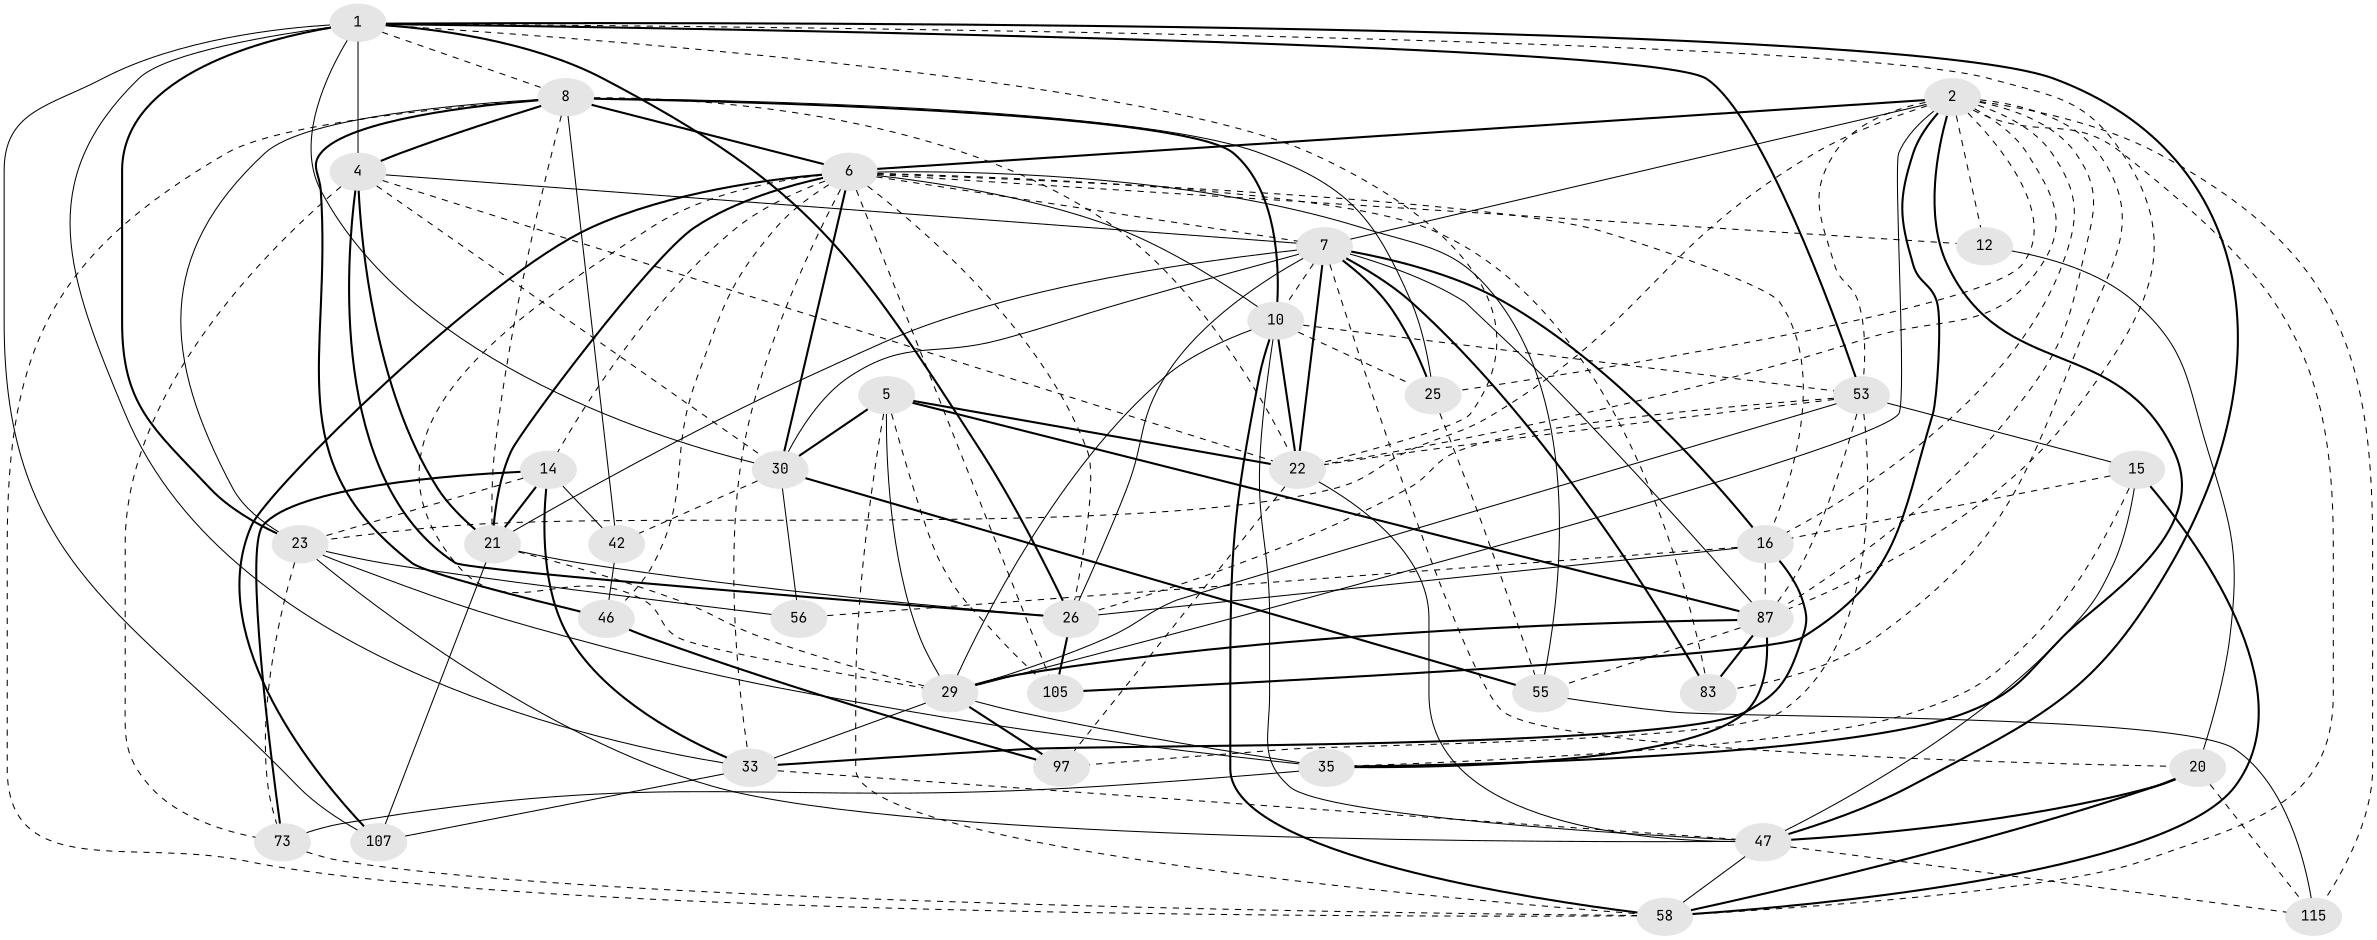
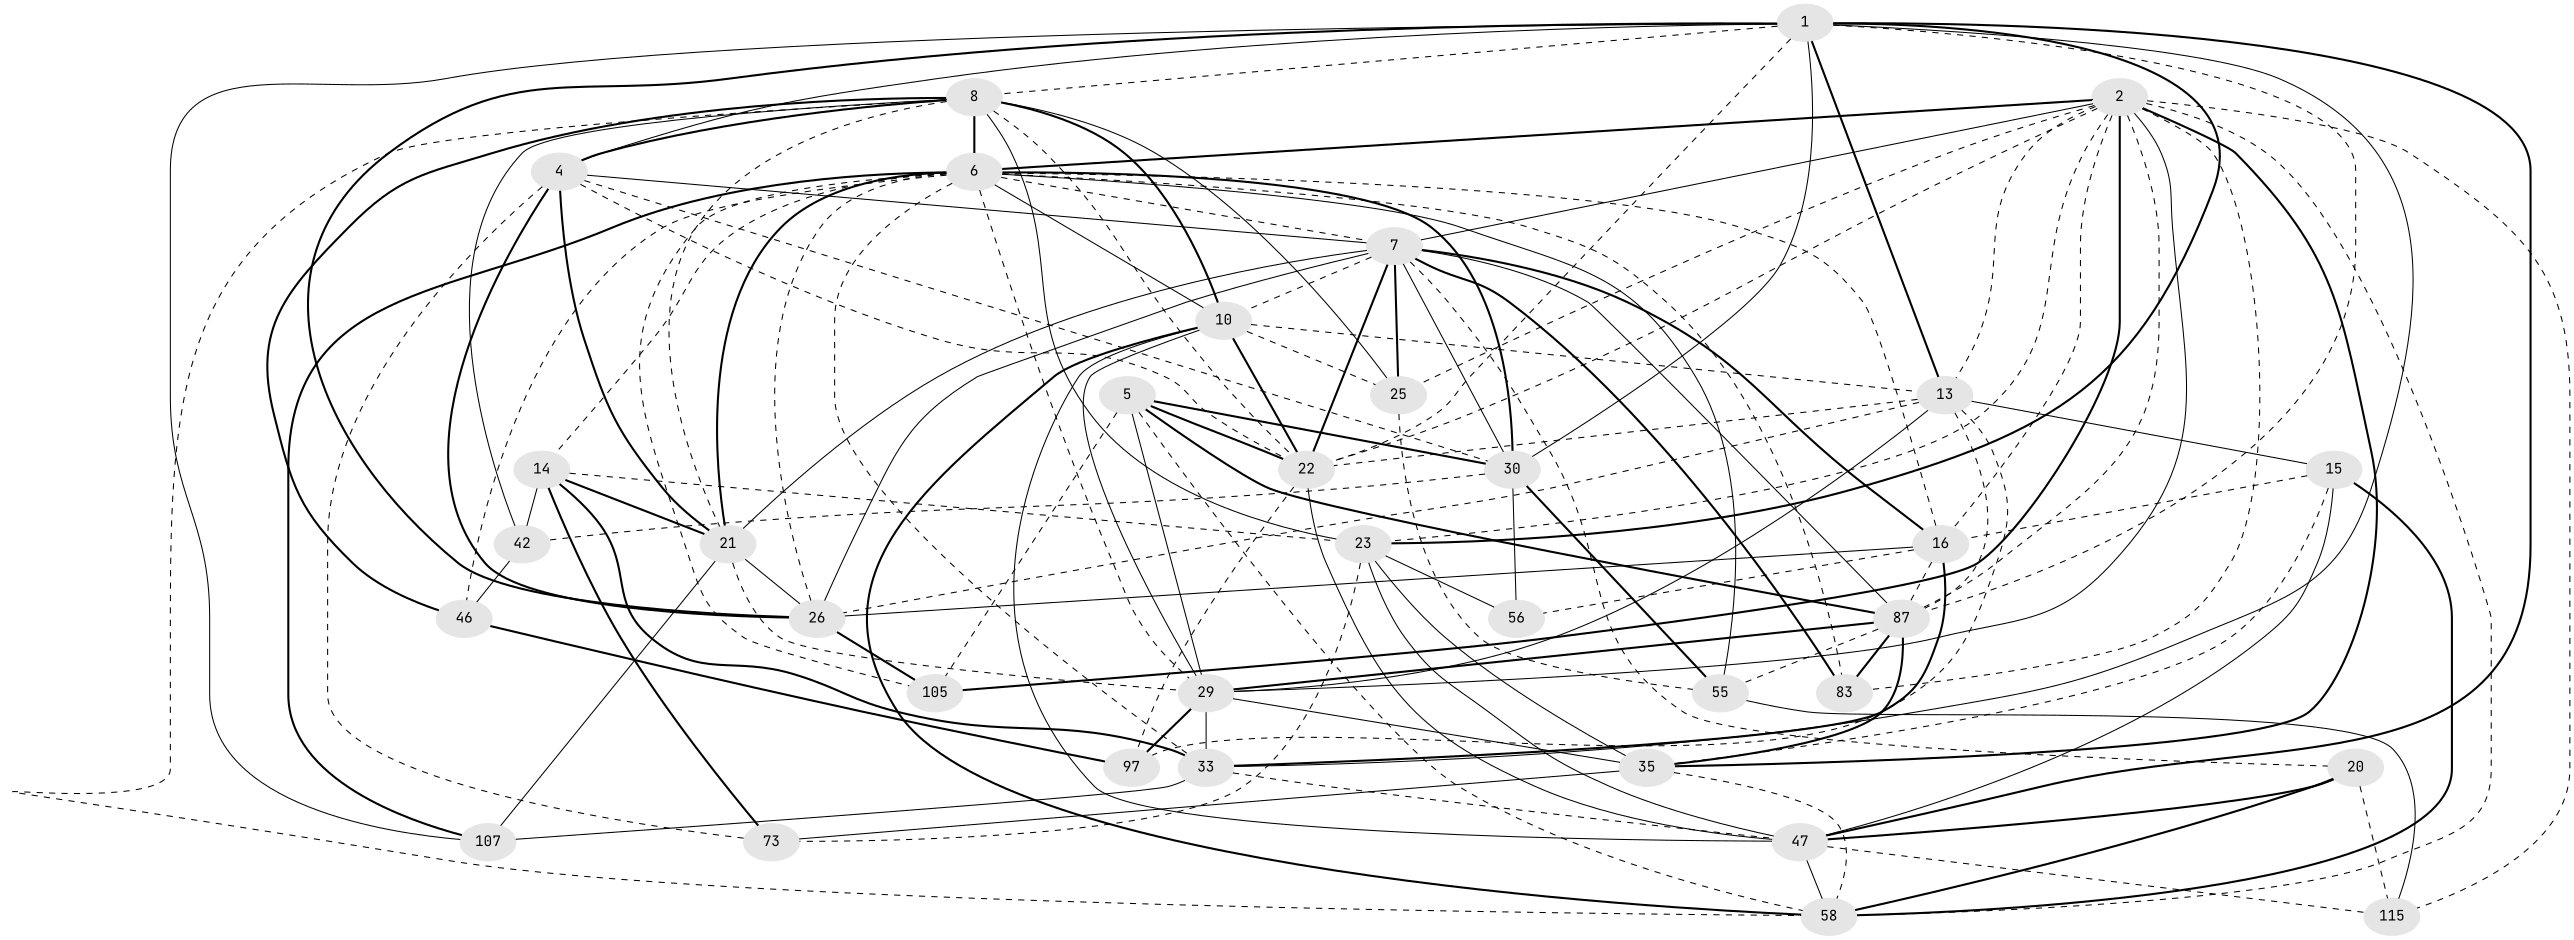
node "12": removed
node "53": label "53" -> "13"
edge "73" -- "58": now "35" -- "58"
